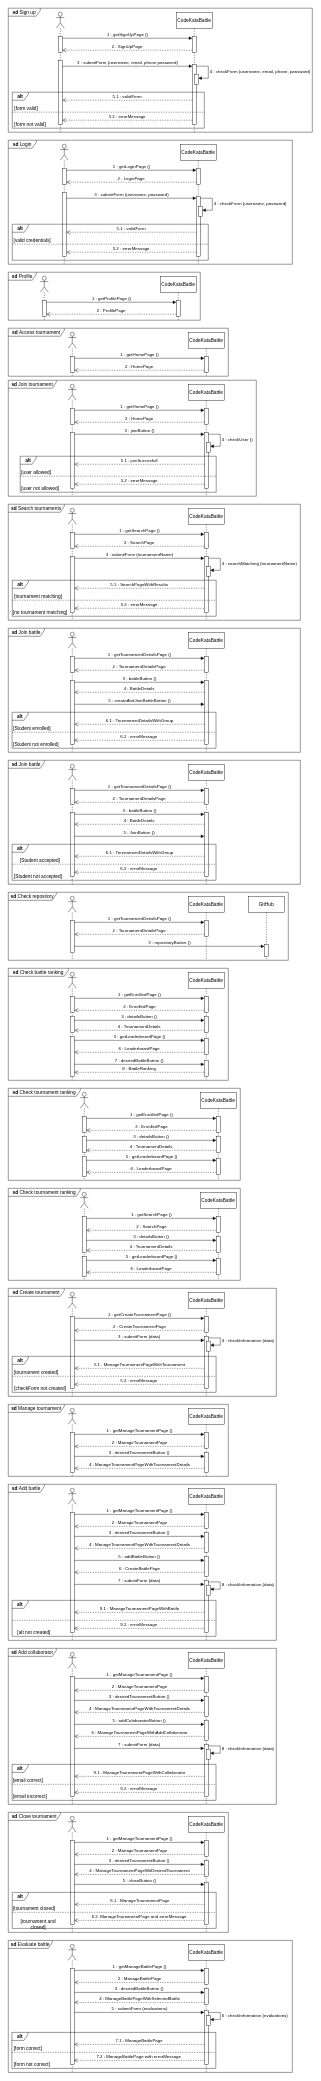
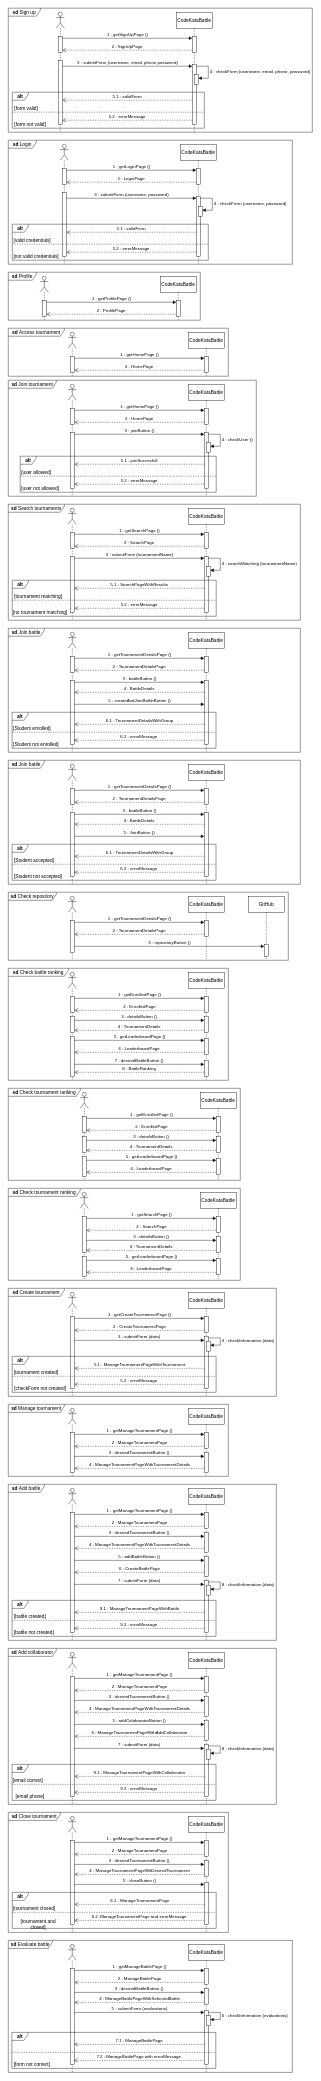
node "[not valid credentials]": added
node "[Student accepted]": moved (40, 860) -> (34, 860)
node "[battle created]": added
node "[alt not created]": label "[alt not created]" -> "[battle not created]"
node "[email incorrect]": label "[email incorrect]" -> "[email phone]"
node "[form correct]": removed
